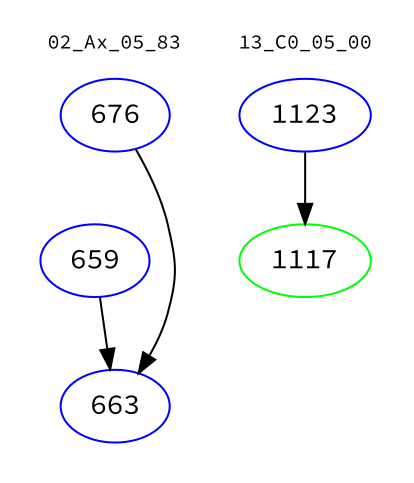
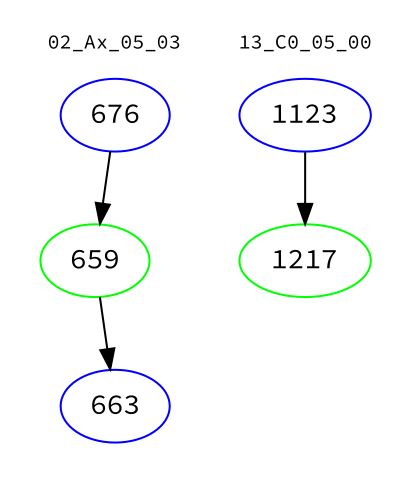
cluster "02_Ax_05_83": label "02_Ax_05_83" -> "02_Ax_05_03"
edge "676" -> "663": now "676" -> "659"
node "659": color blue -> green
node "1117": label "1117" -> "1217"
